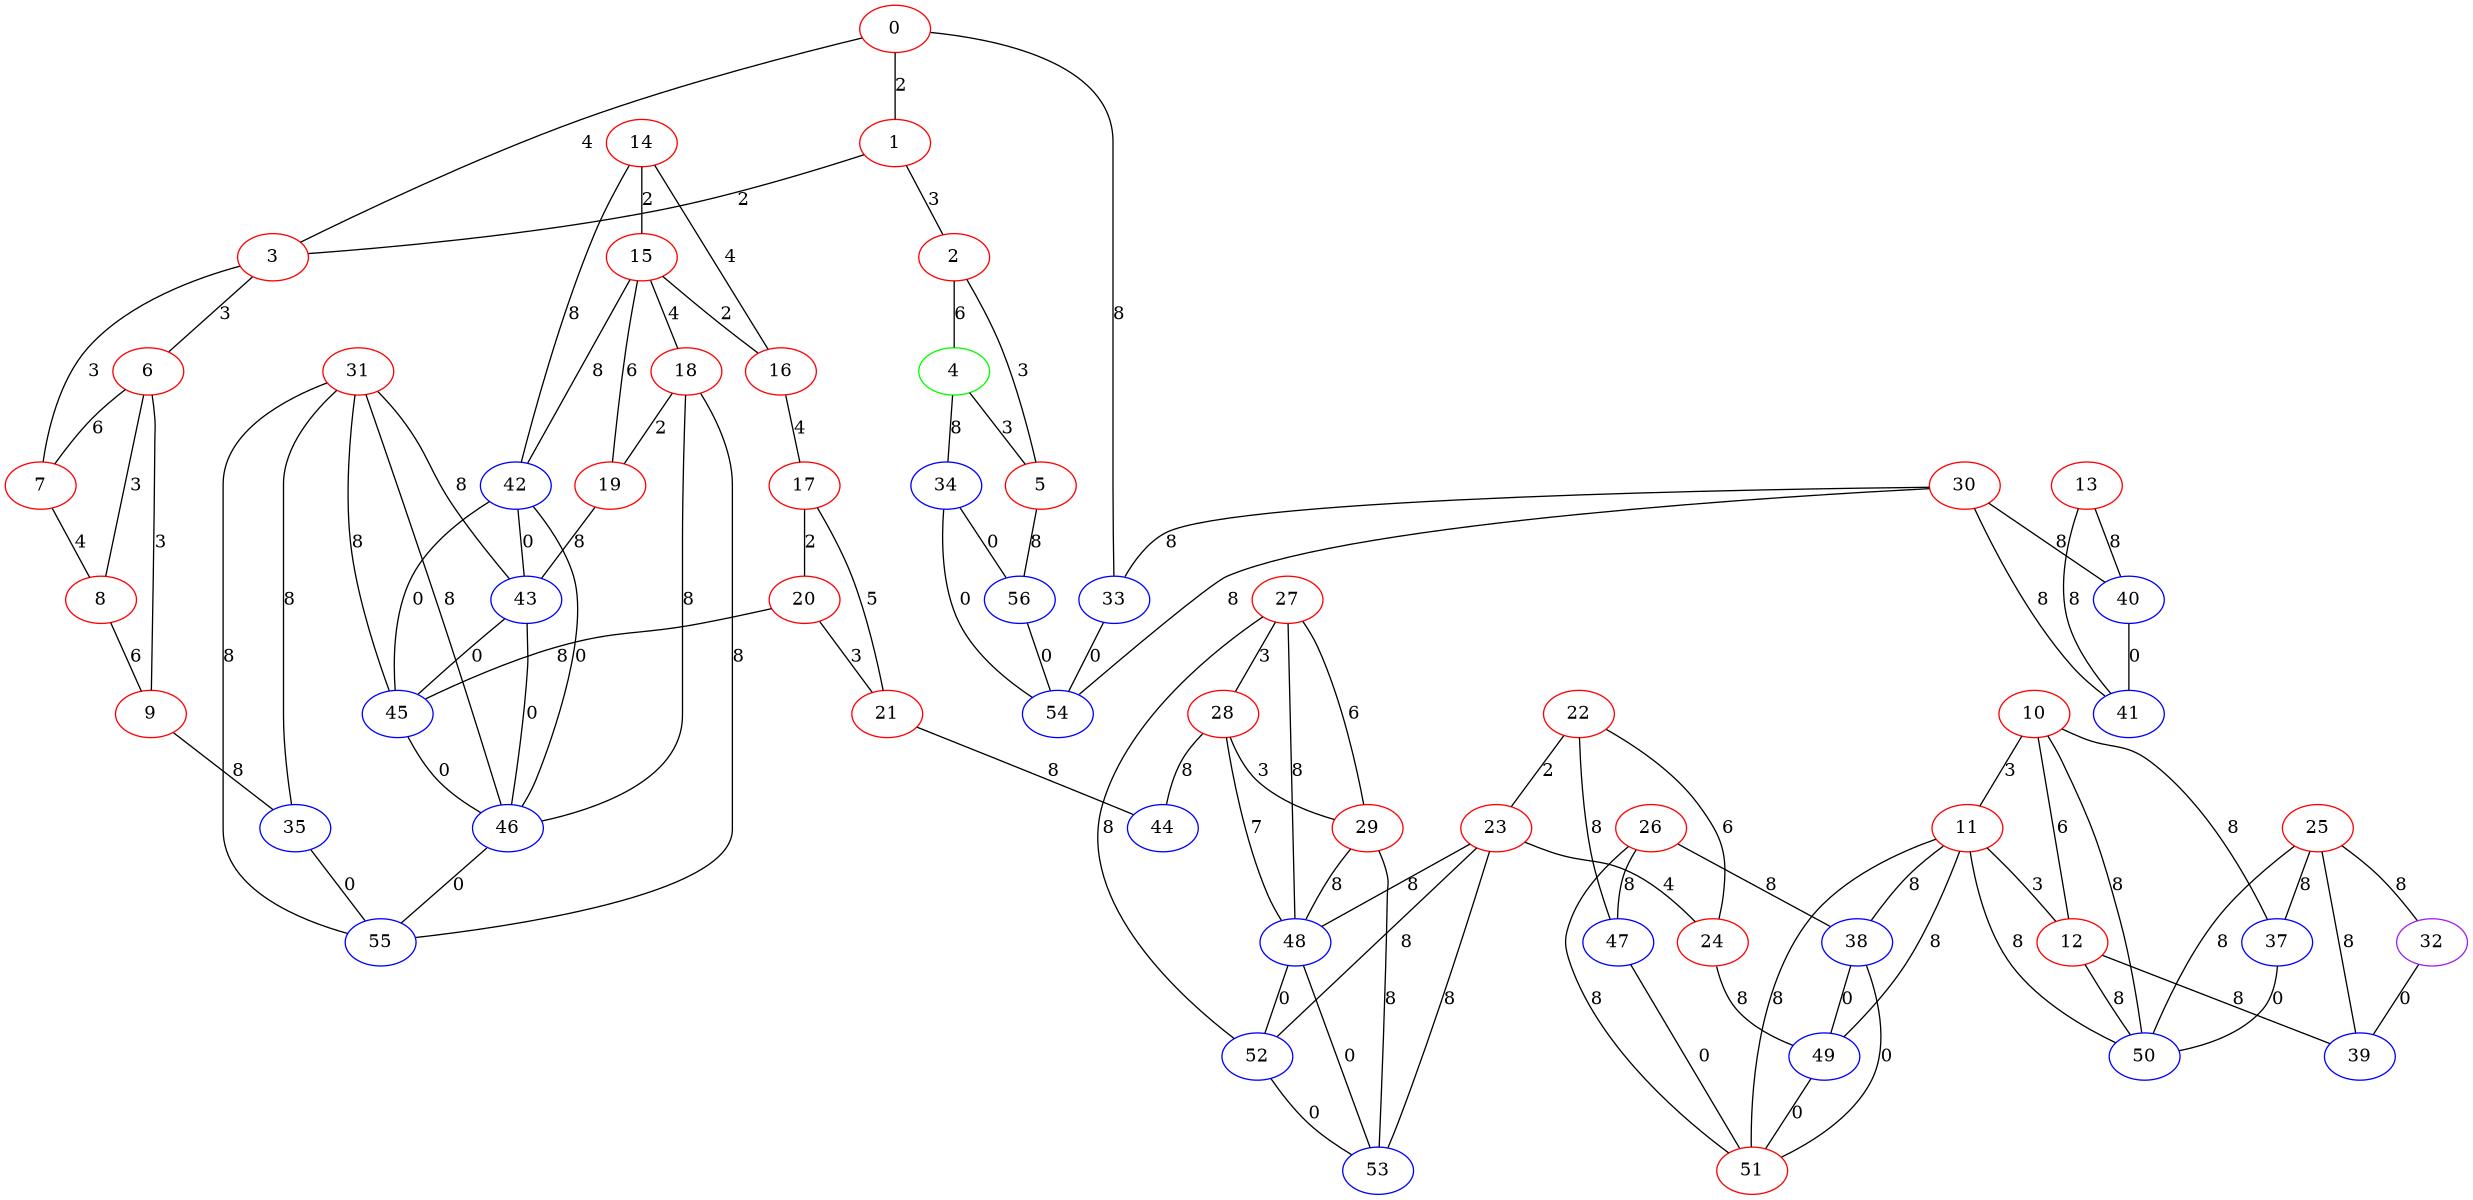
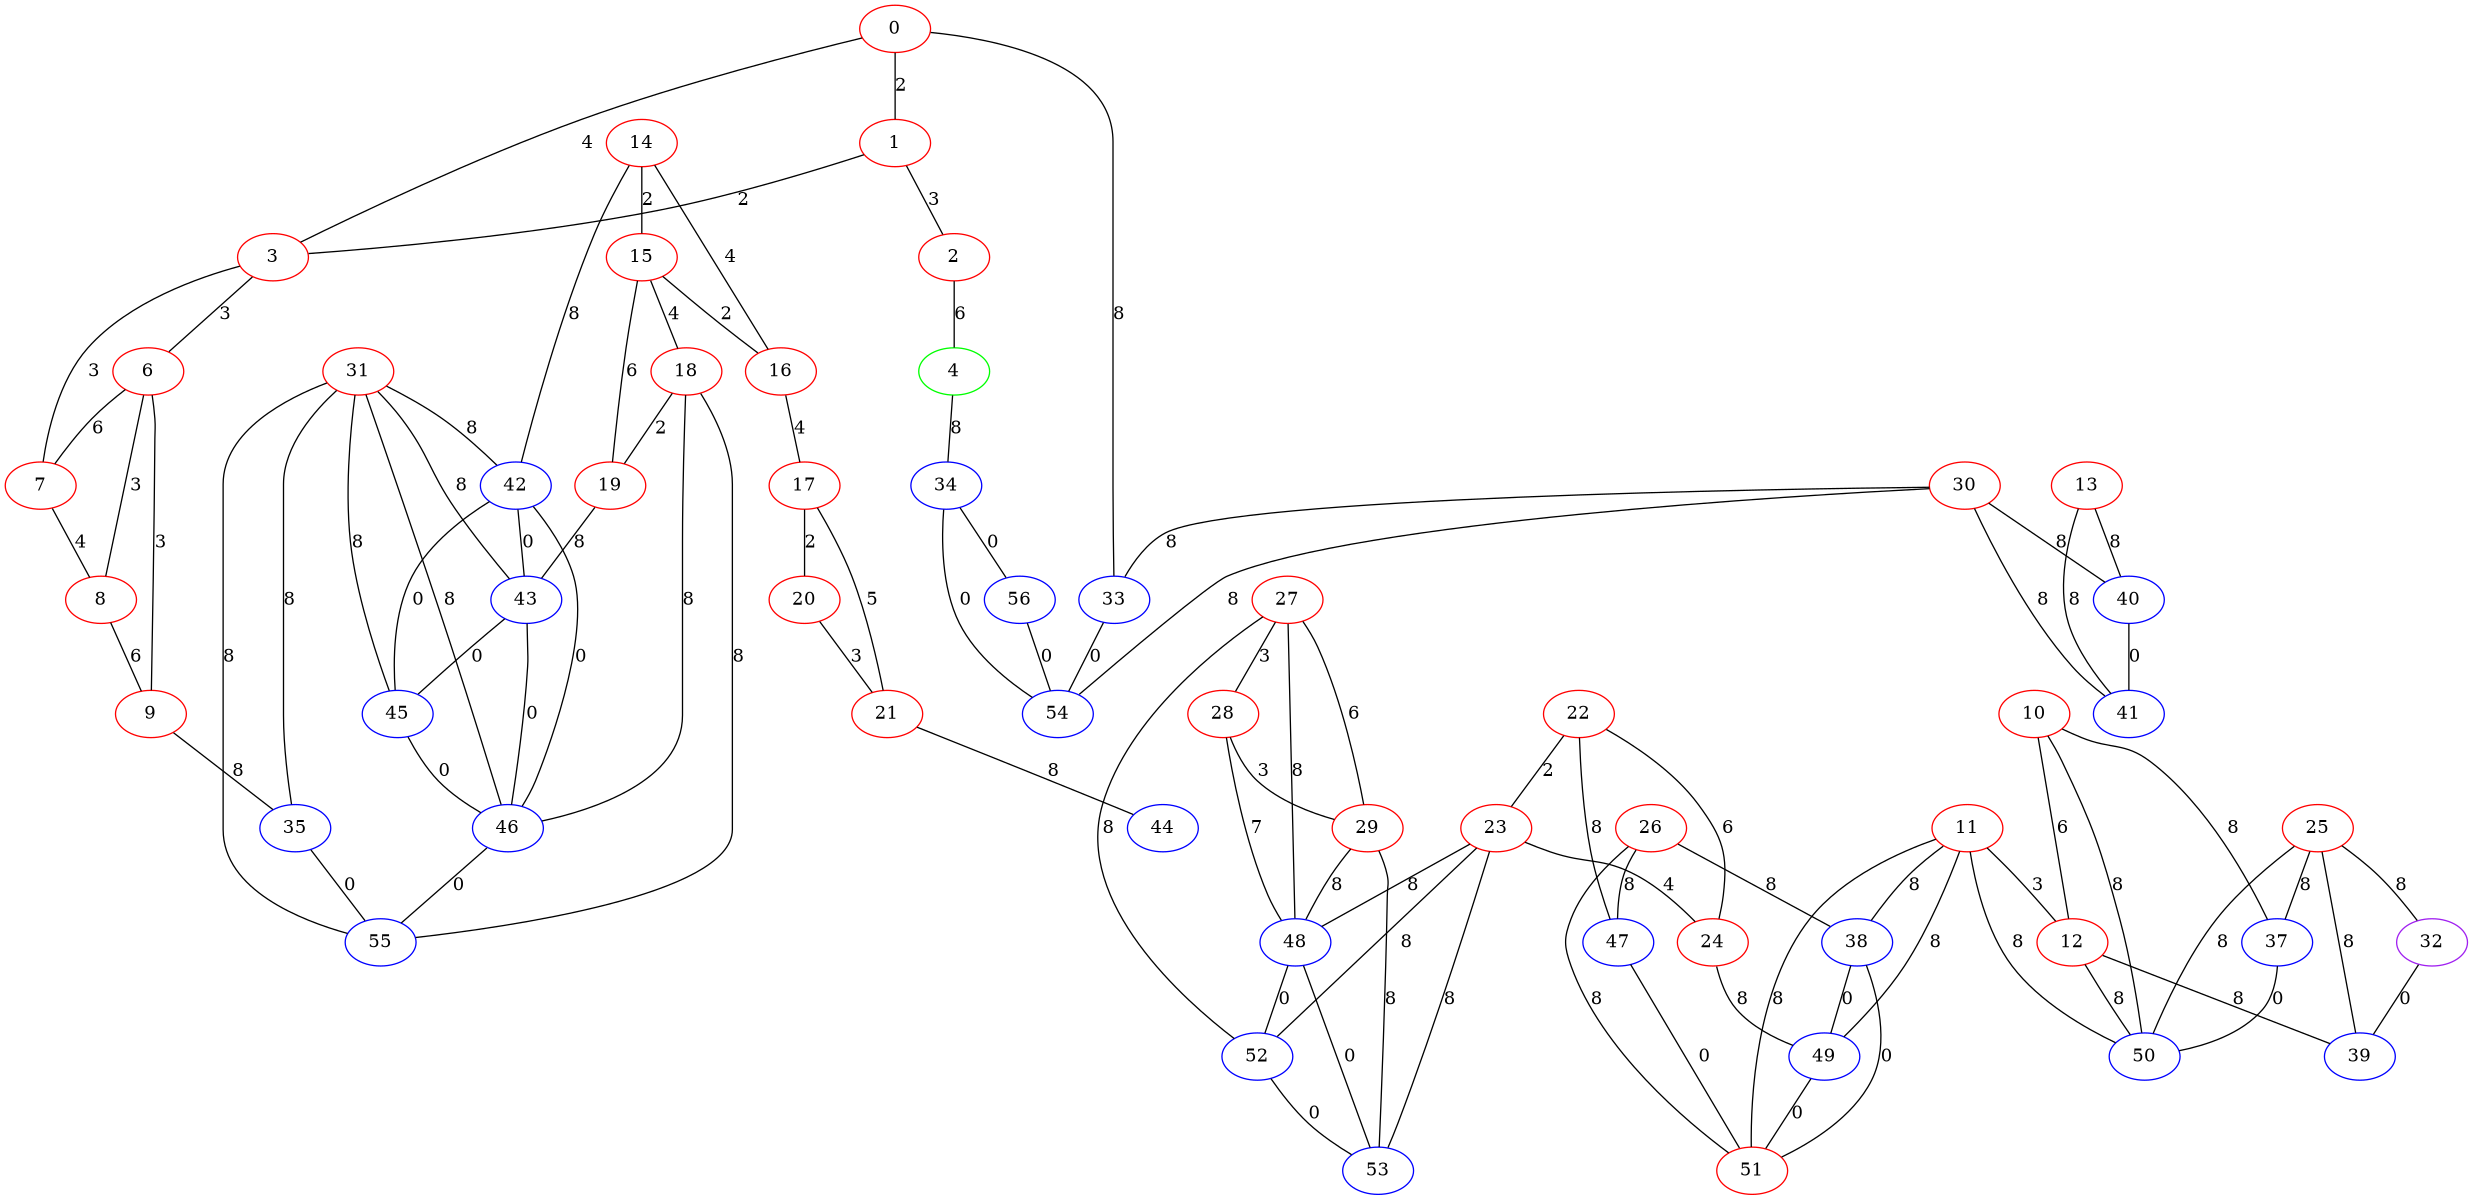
edge "15" -- "42": now "31" -- "42"
node "5": removed
edge "20" -- "45": removed, label "8"
edge "28" -- "44": removed, label "8"
edge "10" -- "11": removed, label "3"
